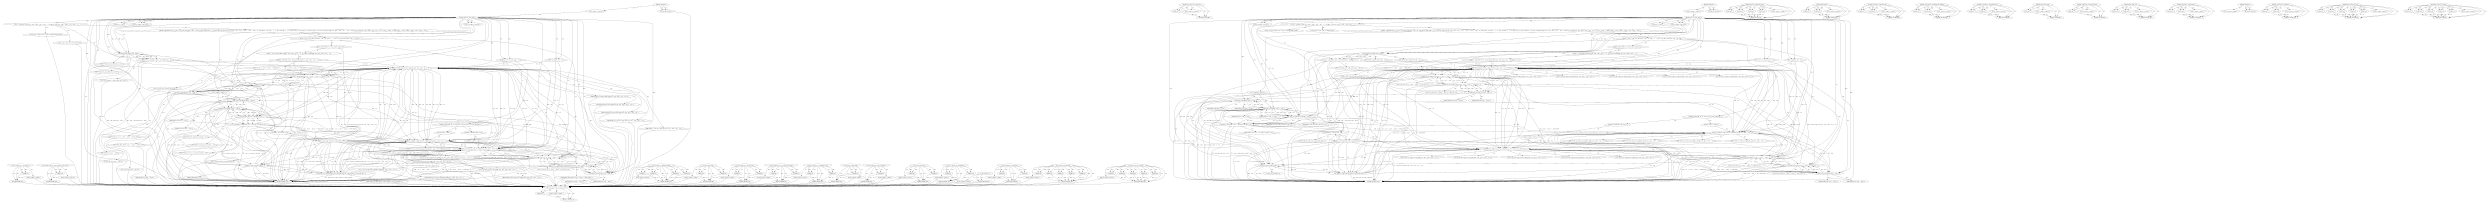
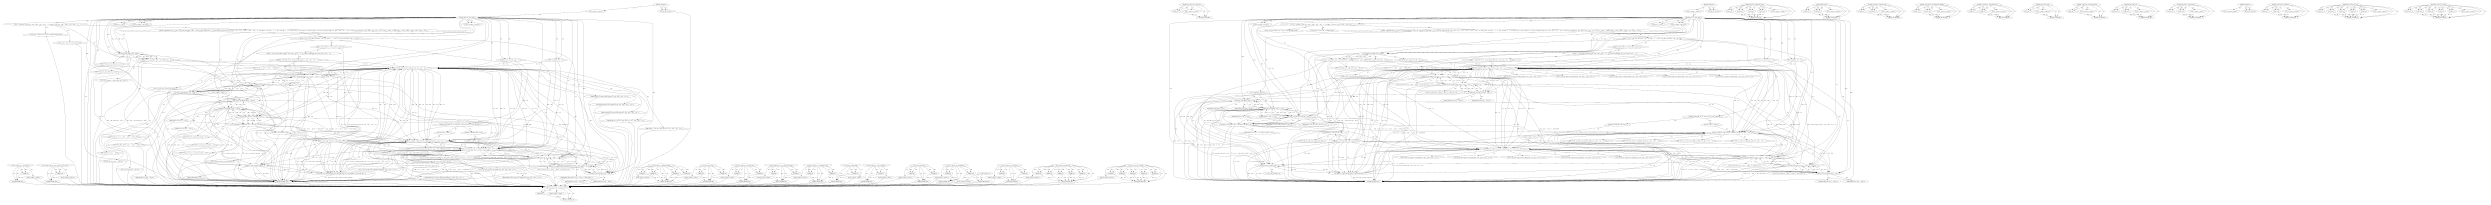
node "(IDENTIFIER,pmd,pmd_none_or_trans_huge_or_clear_bad(pmd))": removed
